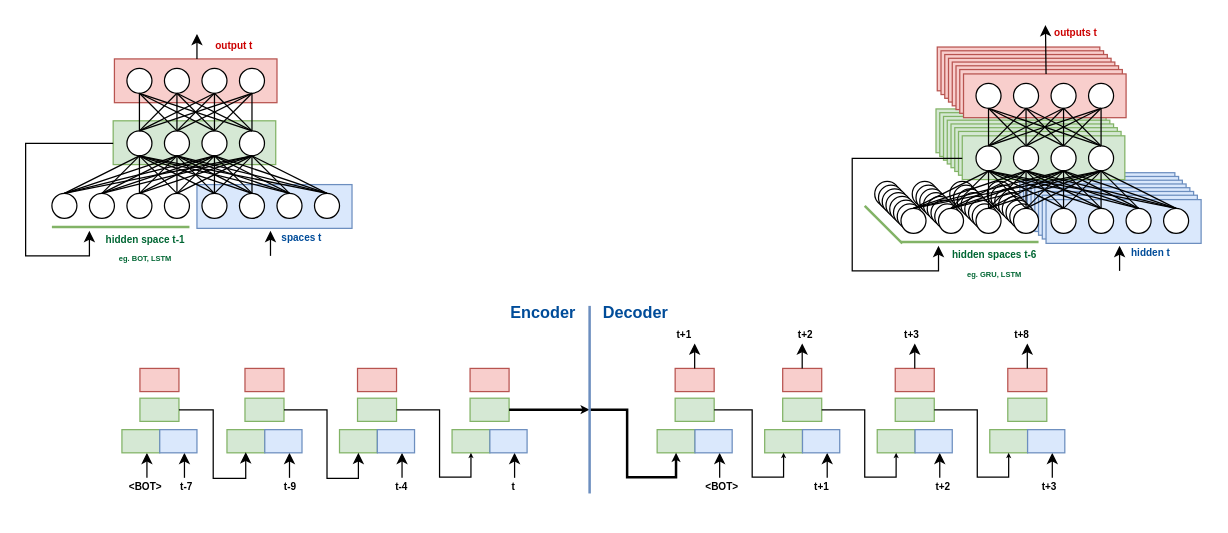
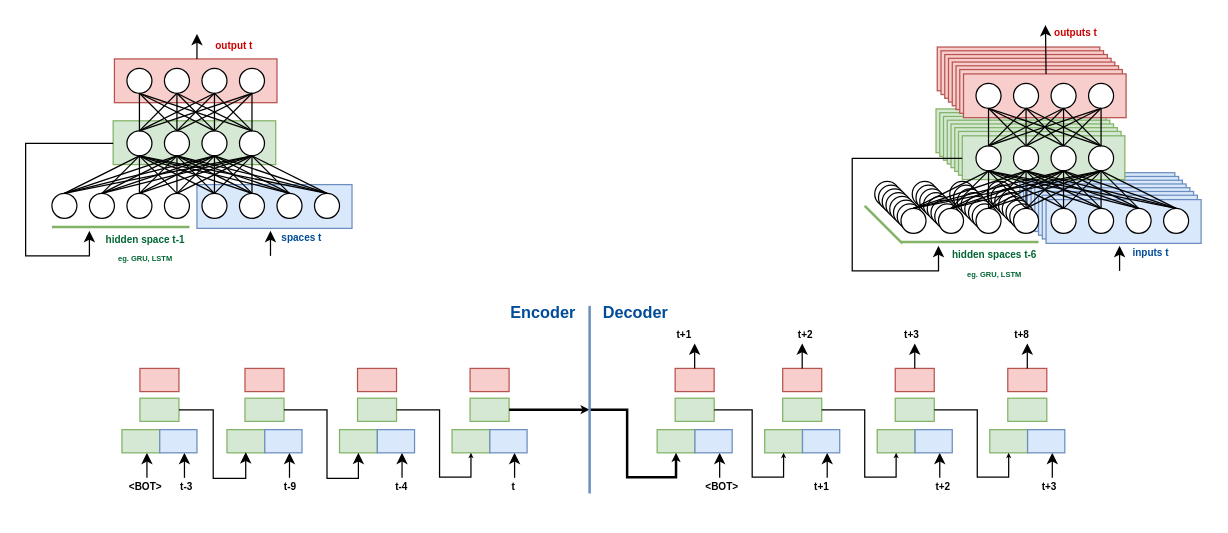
node "hidden space t-1 eg. BOT, LSTM": label "hidden space t-1 eg. BOT, LSTM" -> "hidden space t-1 eg. GRU, LSTM"
node "hidden t": label "hidden t" -> "inputs t"
node "t-7": label "t-7" -> "t-3"
